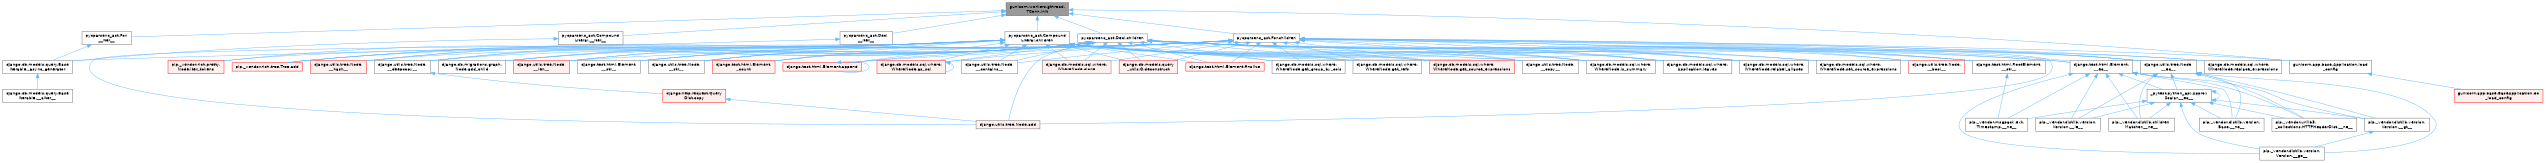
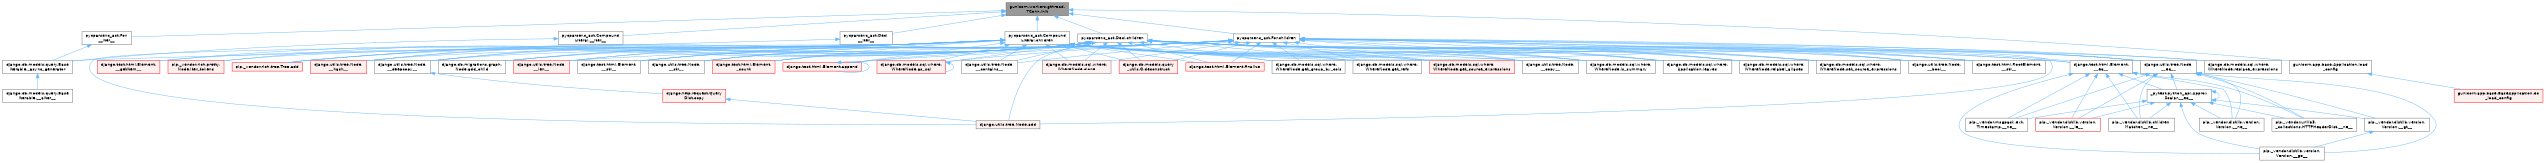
edge "gunicorn.app.base.Application.load _config" -> "pycparser.c_ast.For.children": now "django.db.models.sql.where. WhereNode.set_source_expressions" -> "pycparser.c_ast.For.children"
edge "django.utils.tree.Node. __bool__" -> "pycparser.c_ast.Decl.children": added
node "django.test.html.Element. __getitem__": added
node "django.utils.tree.Node. __bool__": color red -> grey40
edge "pip._vendor.distlib.version. Version.__gt__" -> "django.test.html.Element. __eq__": removed
edge "pip._vendor.msgpack.ext. Timestamp.__ne__" -> "django.test.html.RootElement. __str__": now "pip._vendor.msgpack.ext. Timestamp.__ne__" -> "django.utils.tree.Node. __eq__"
node "pip._vendor.distlib.version. Version.__le__": color grey40 -> red
node "pip._vendor.distlib.version. Base.__ne__": label "pip._vendor.distlib.version. Base.__ne__" -> "pip._vendor.distlib.version. Version.__ne__"
